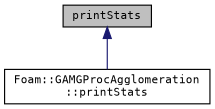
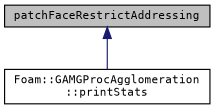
node "printStats": label "printStats" -> "patchFaceRestrictAddressing"
